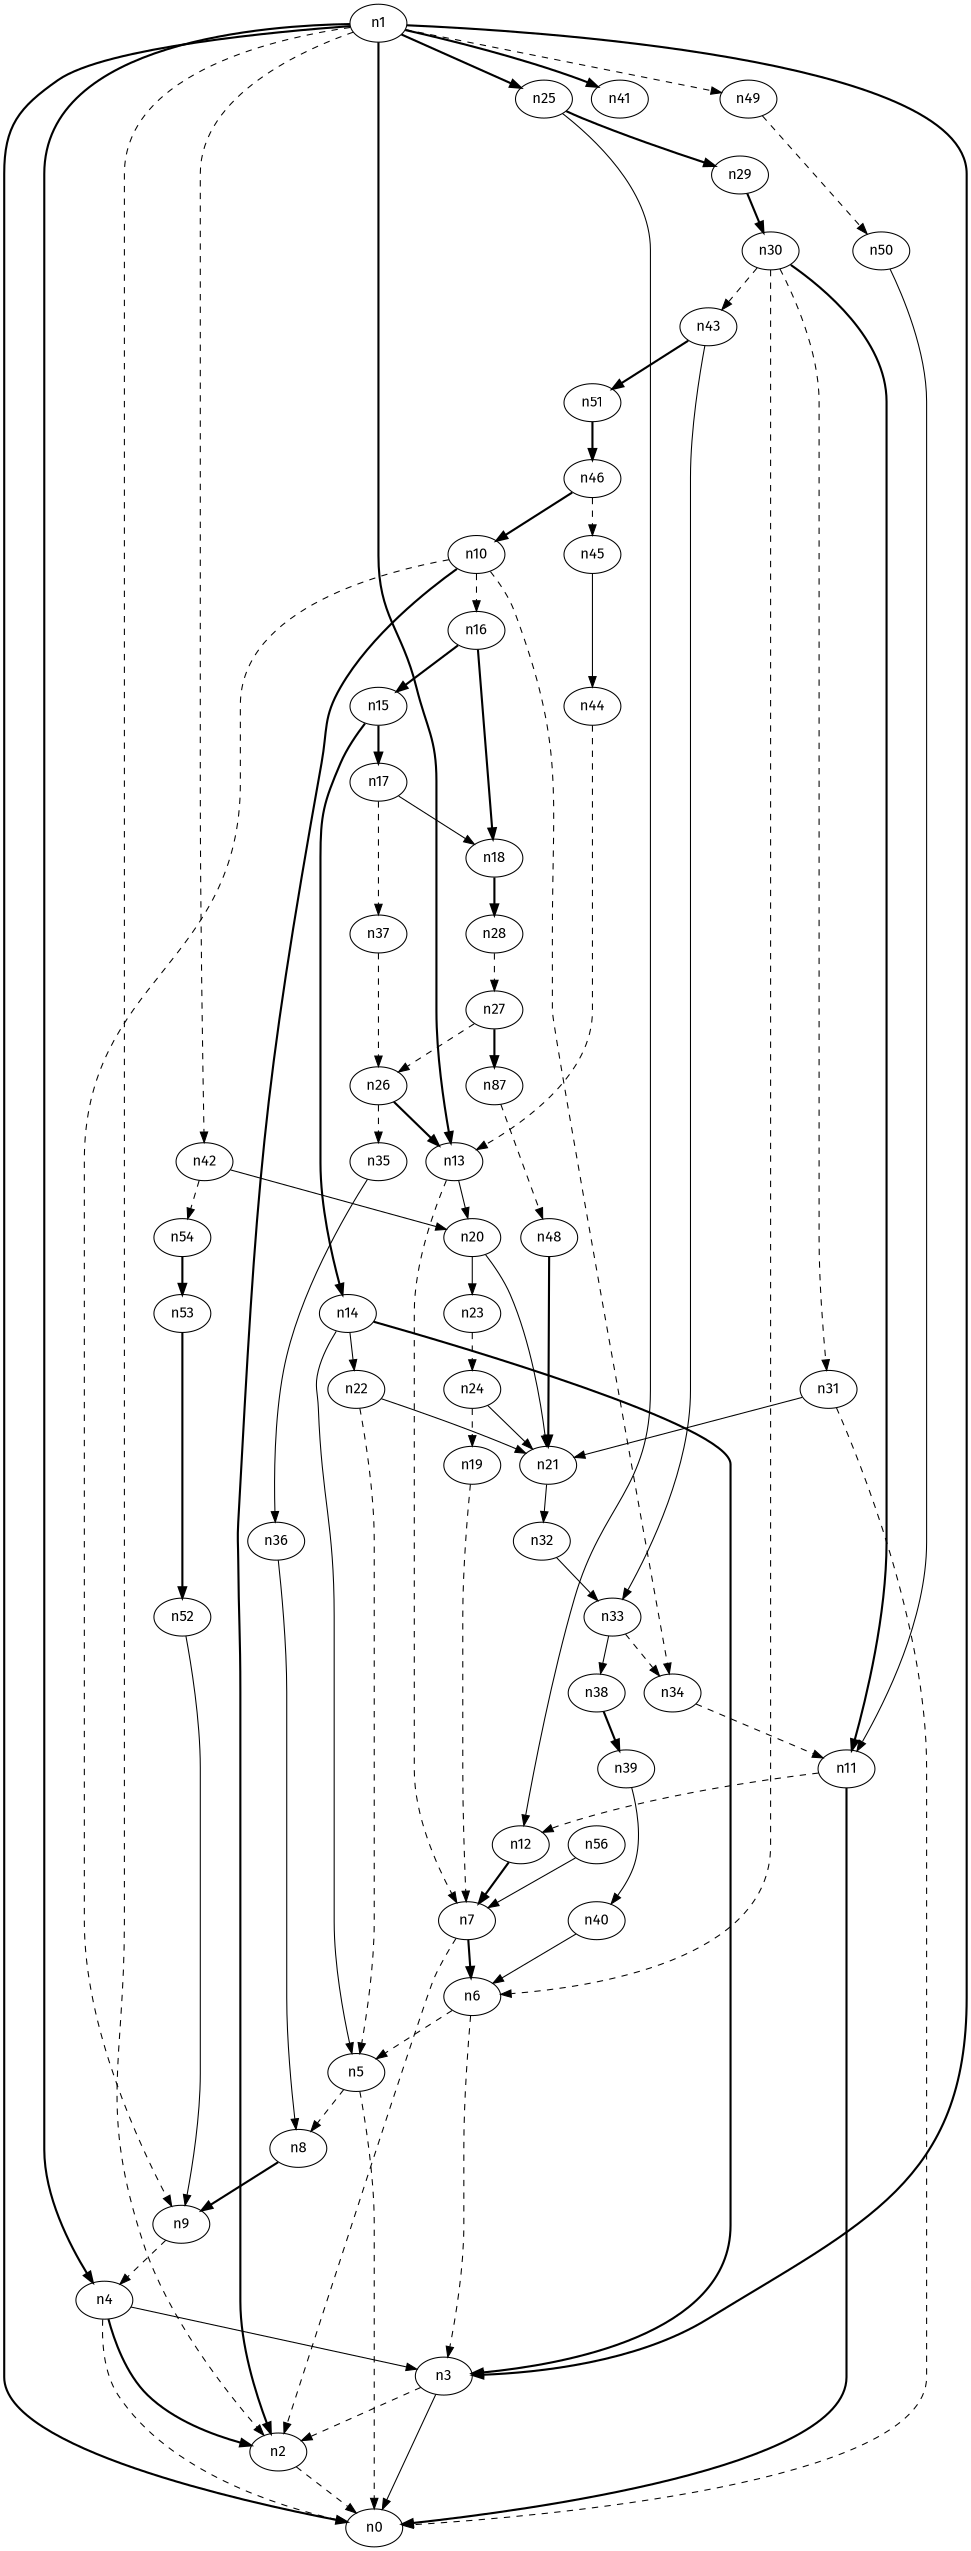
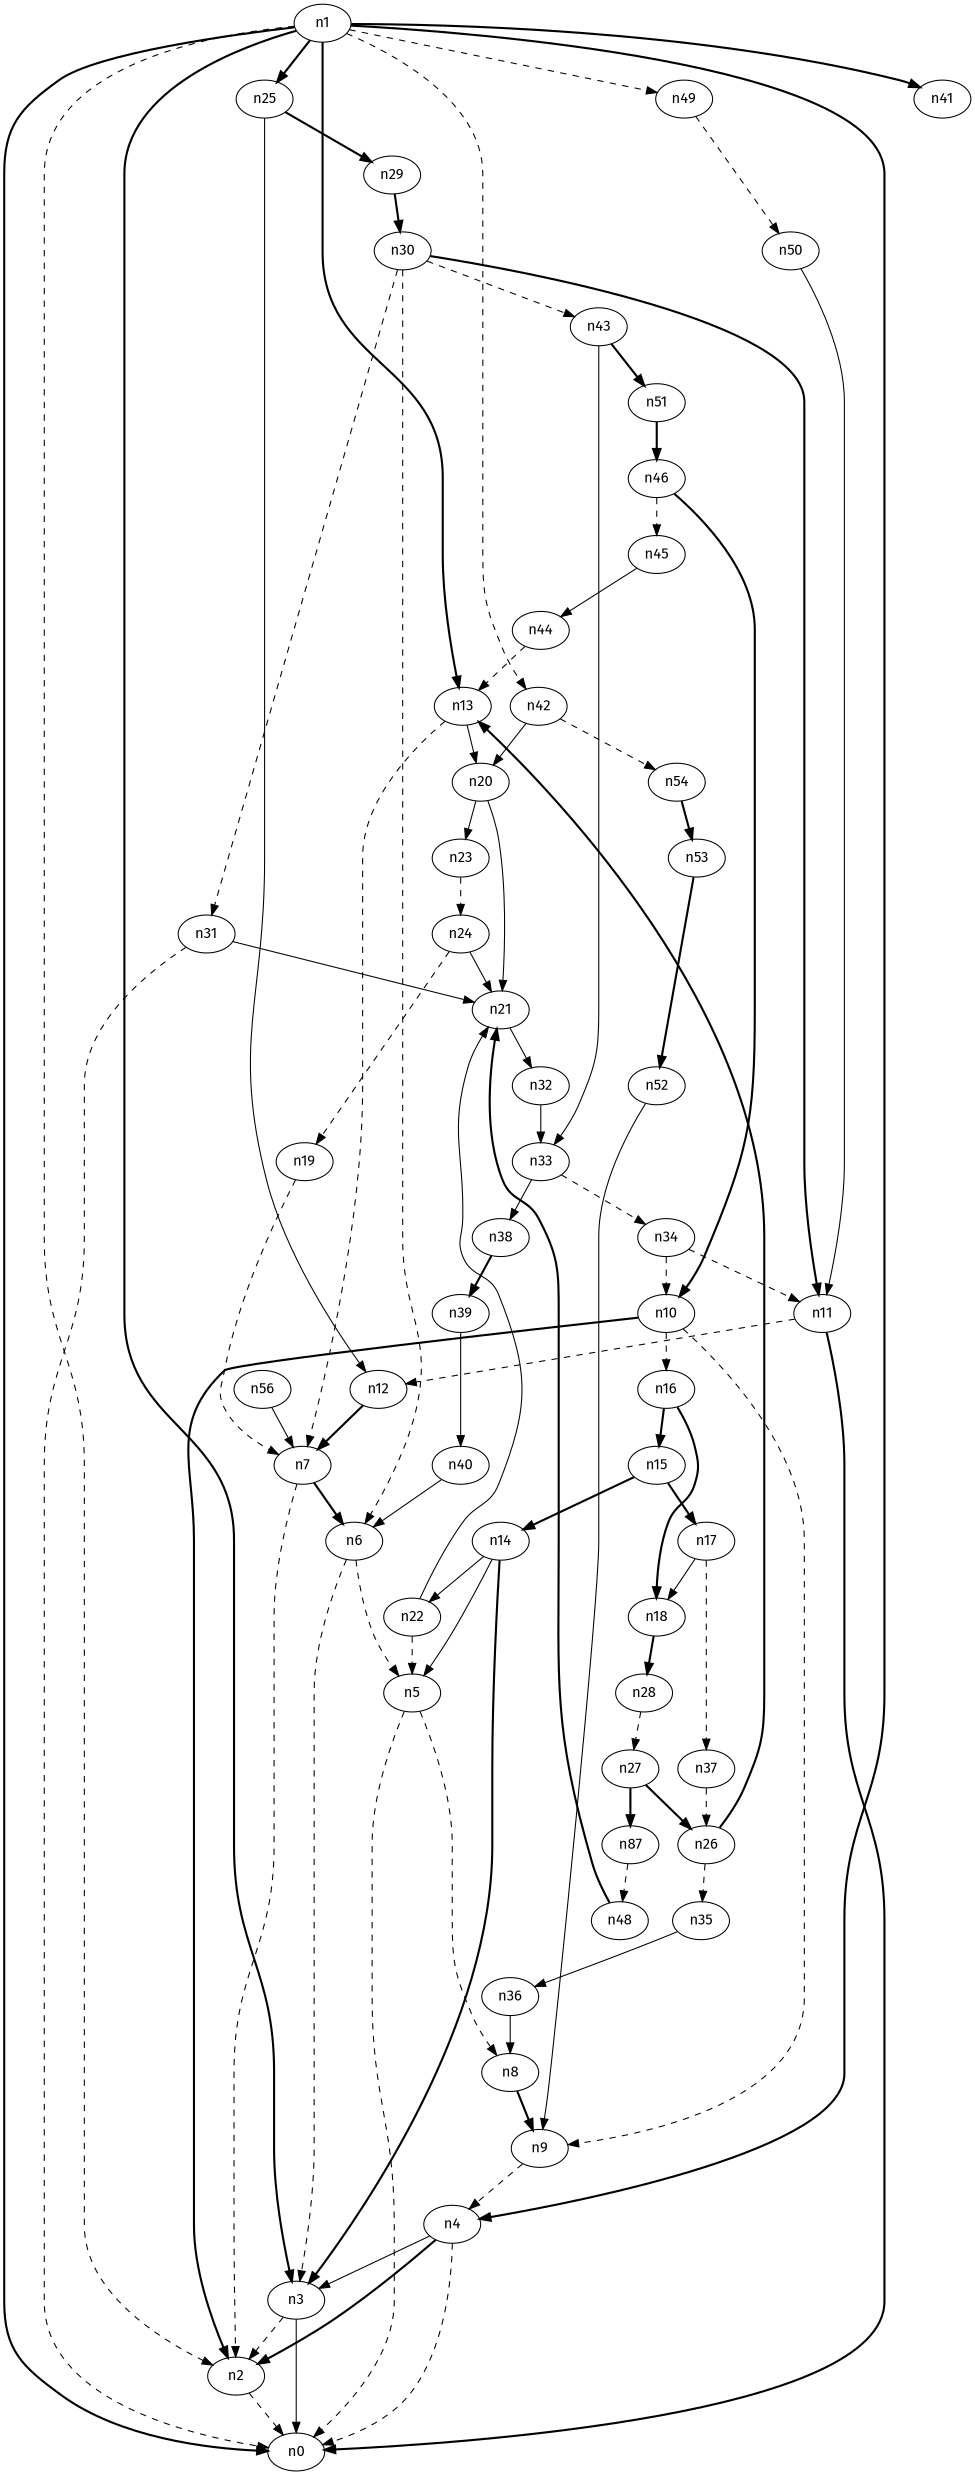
edge "n27" -> "n26": style dashed -> bold
edge "n10" -> "n34": reversed
